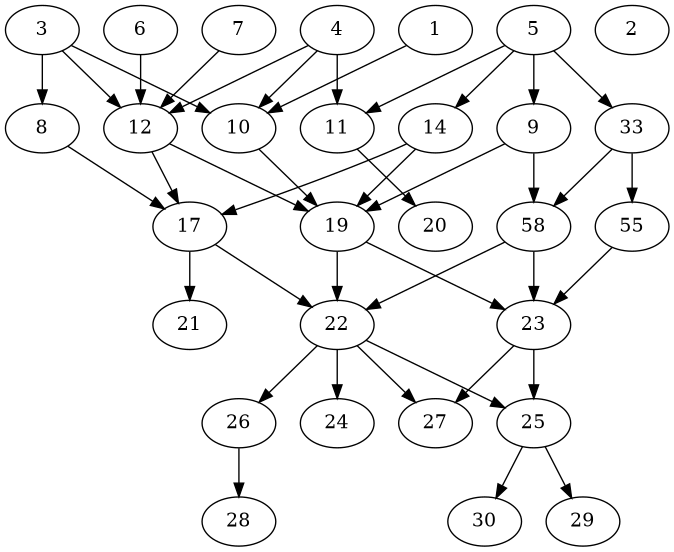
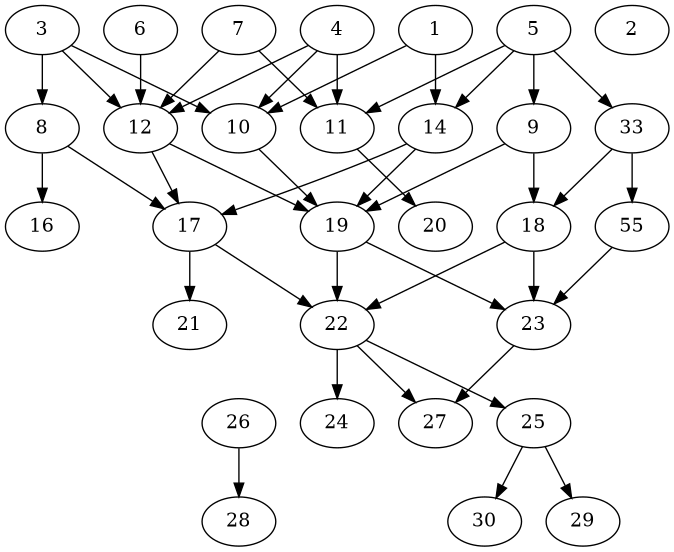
edge "1" -> "14": added
edge "7" -> "11": added
node "16": added
node "58": label "58" -> "18"
edge "23" -> "25": removed
edge "22" -> "26": removed
